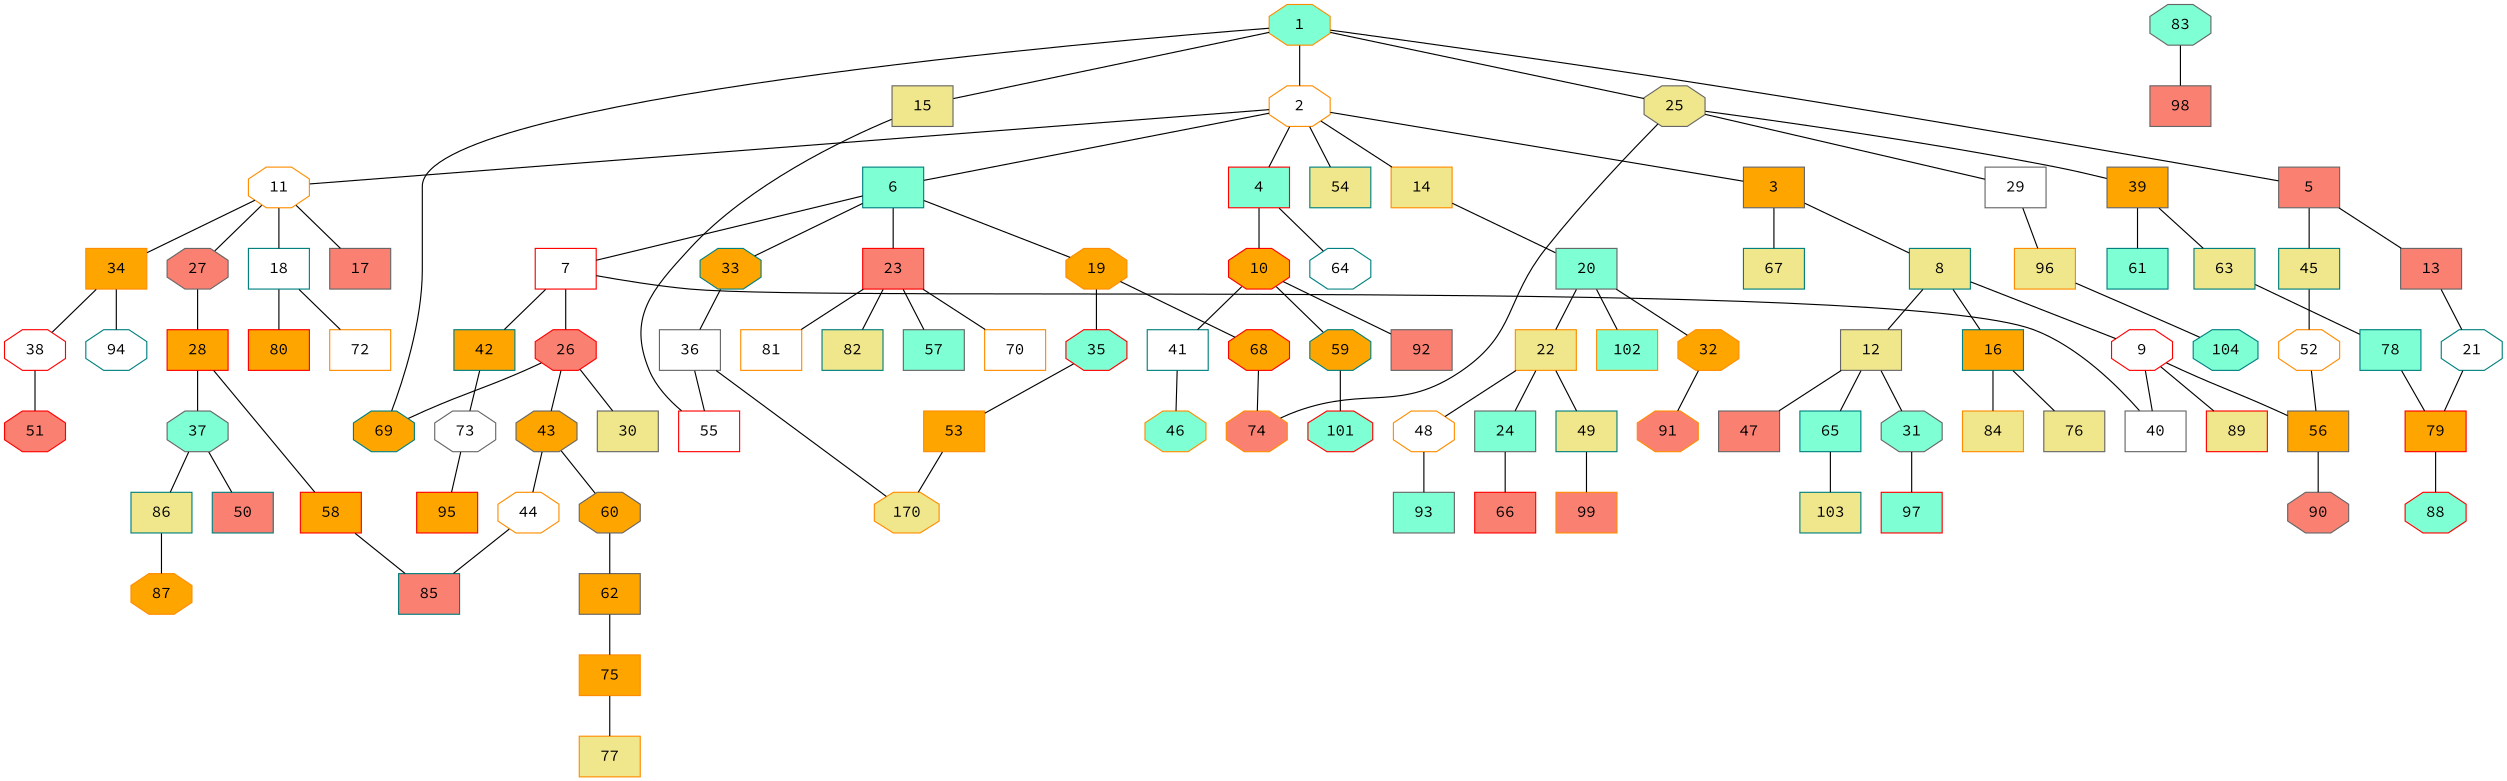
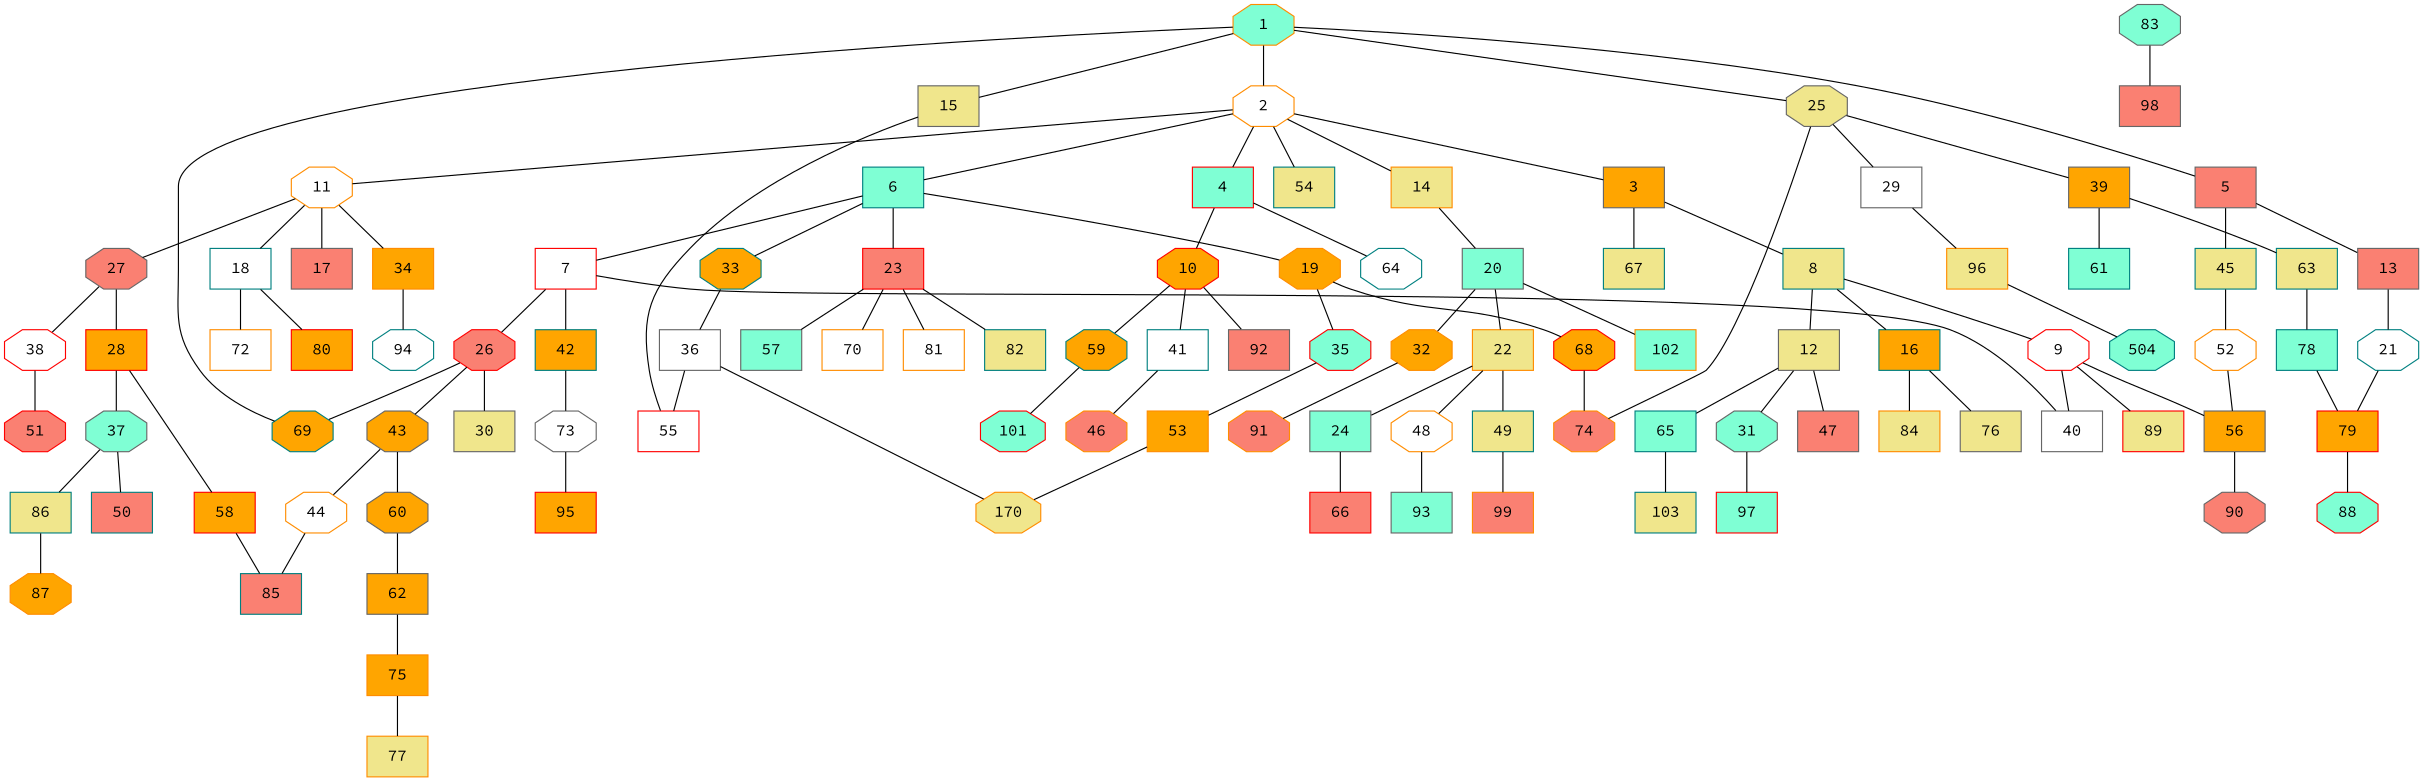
edge "34" -- "38": now "27" -- "38"
node "104": label "104" -> "504"
node "46": fillcolor aquamarine -> salmon
